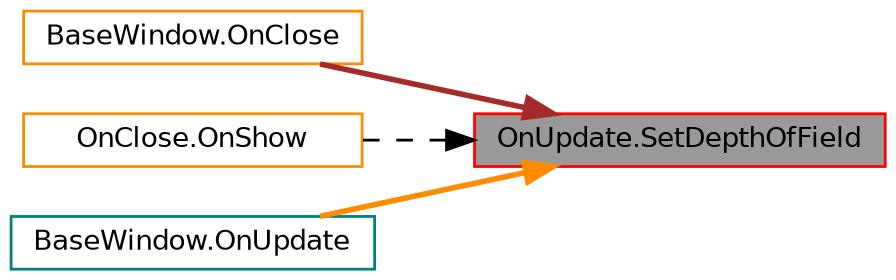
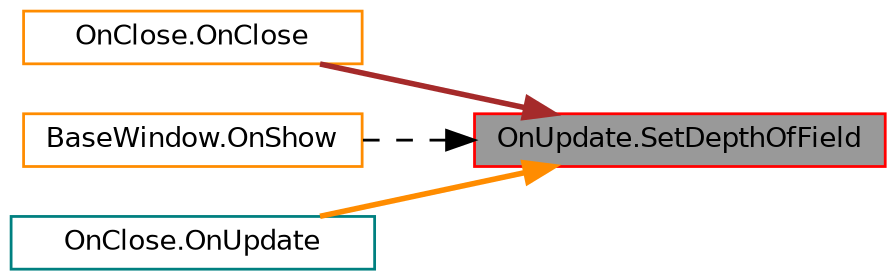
node "BaseWindow.OnClose": label "BaseWindow.OnClose" -> "OnClose.OnClose"
node "OnClose.OnShow": label "OnClose.OnShow" -> "BaseWindow.OnShow"
node "BaseWindow.OnUpdate": label "BaseWindow.OnUpdate" -> "OnClose.OnUpdate"
